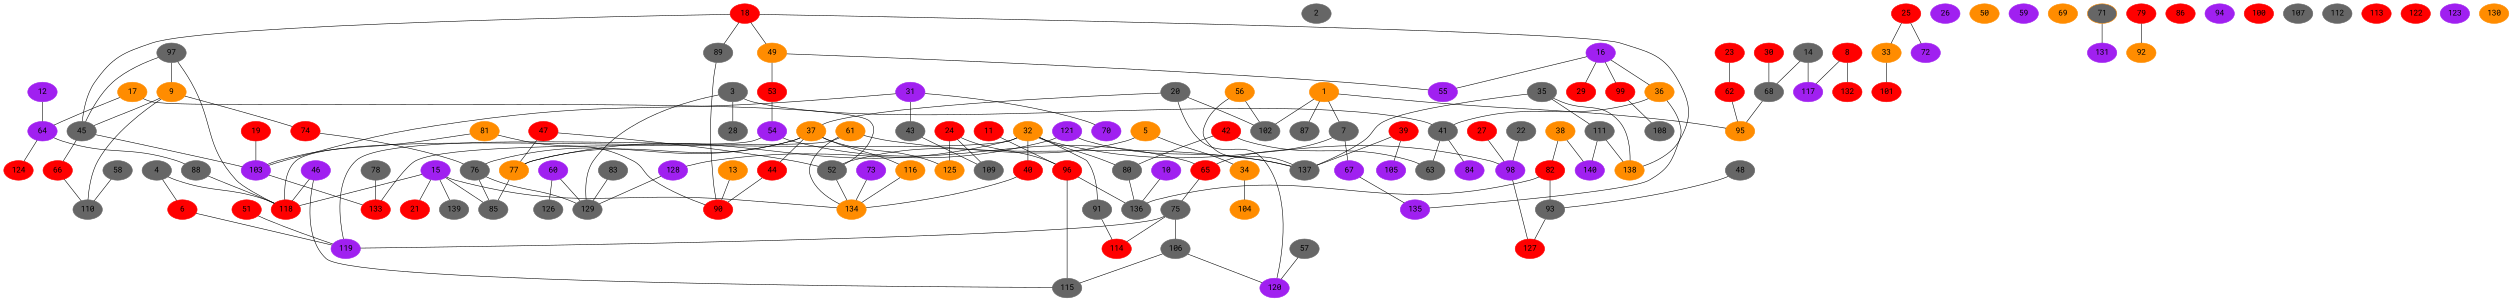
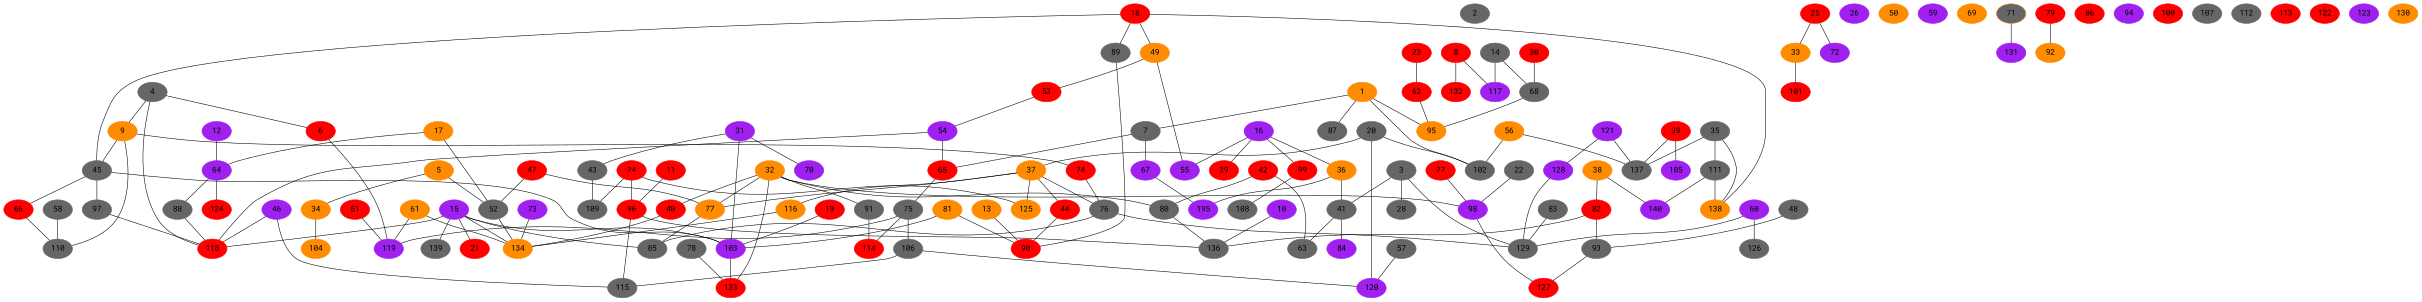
edge "97" -- "9": now "4" -- "9"
edge "61" -- "137": removed
node "135": label "135" -> "195"
edge "15" -- "103": added
